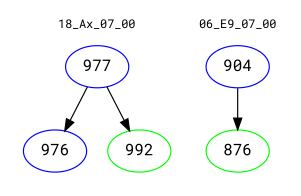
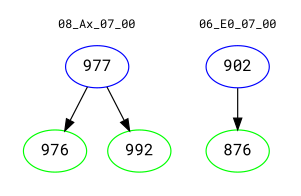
cluster "18_Ax_07_00": label "18_Ax_07_00" -> "08_Ax_07_00"
cluster "06_E9_07_00": label "06_E9_07_00" -> "06_E0_07_00"
node "904": label "904" -> "902"
node "976": color blue -> green
